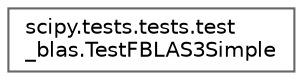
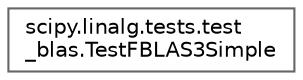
node "scipy.tests.tests.test _blas.TestFBLAS3Simple": label "scipy.tests.tests.test _blas.TestFBLAS3Simple" -> "scipy.linalg.tests.test _blas.TestFBLAS3Simple"
